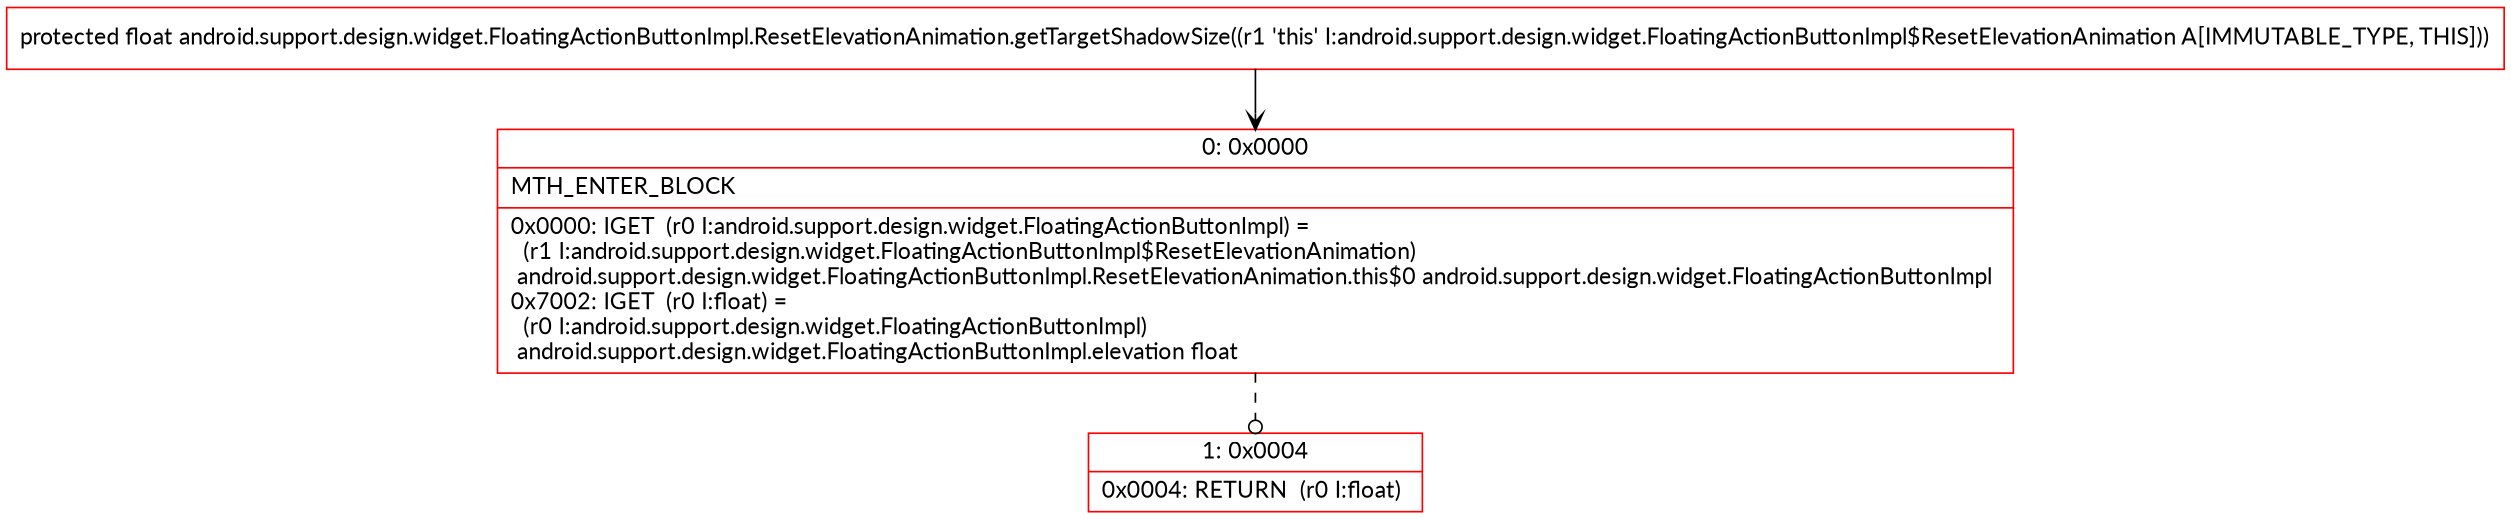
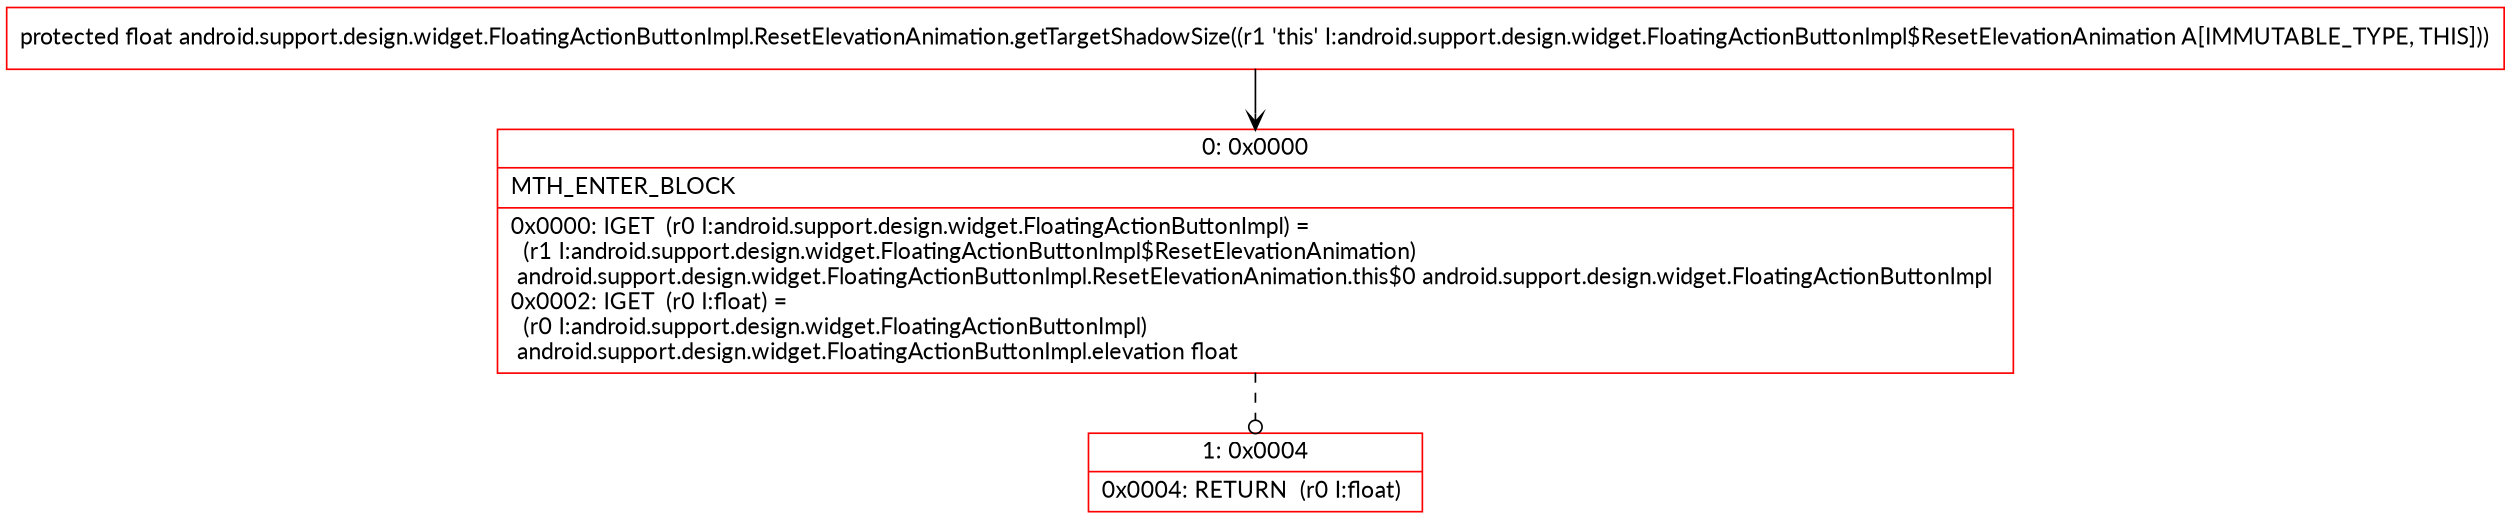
node "0: 0x0000": text "0x7002: IGET  (r0 I:float) =" -> "0x0002: IGET  (r0 I:float) ="
